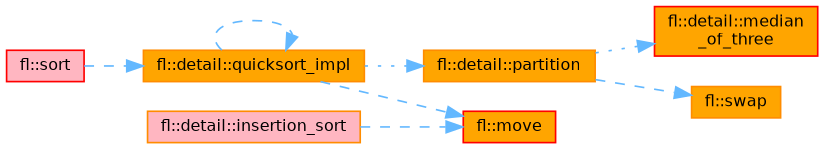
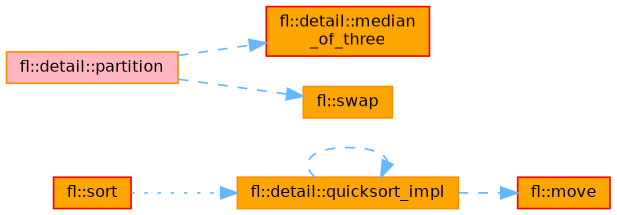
edge "fl::detail::partition" -> "fl::detail::median _of_three": style dotted -> dashed
node "fl::sort": fillcolor lightpink -> orange
edge "fl::sort" -> "fl::detail::quicksort_impl": style dashed -> dotted
edge "fl::detail::quicksort_impl" -> "fl::detail::partition": removed
node "fl::detail::partition": fillcolor orange -> lightpink
node "fl::detail::insertion_sort": removed
